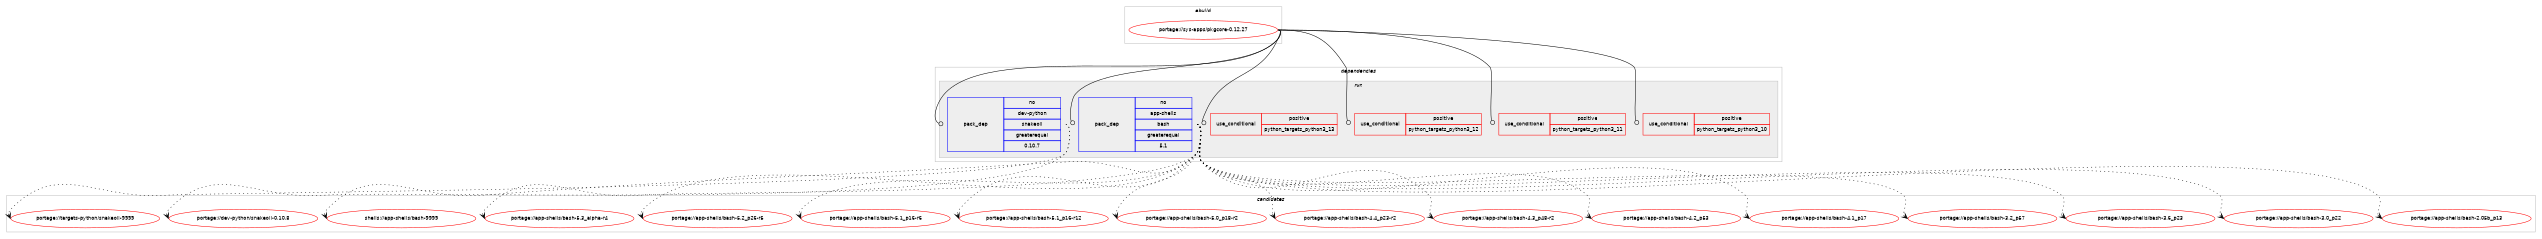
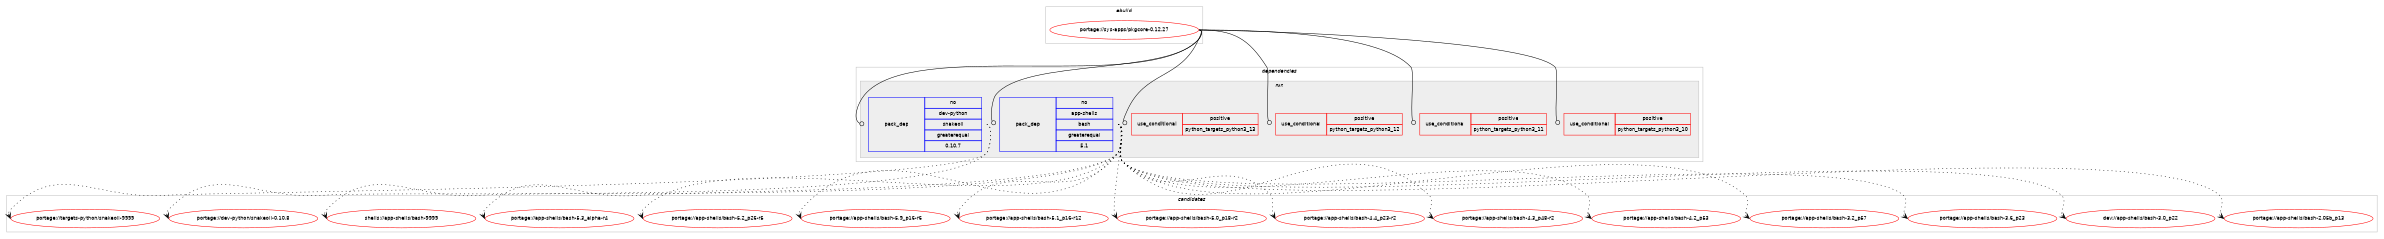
node "portage://app-shells/bash-5.1_p16-r6": label "portage://app-shells/bash-5.1_p16-r6" -> "portage://app-shells/bash-5.9_p16-r6"
node "portage://app-shells/bash-4.1_p17": removed
node "portage://app-shells/bash-3.0_p22": label "portage://app-shells/bash-3.0_p22" -> "dev://app-shells/bash-3.0_p22"
